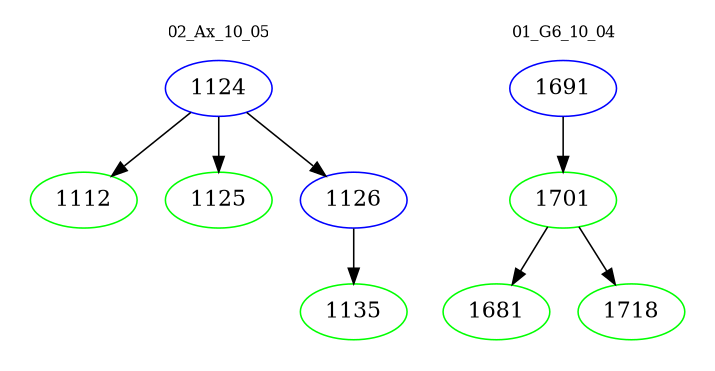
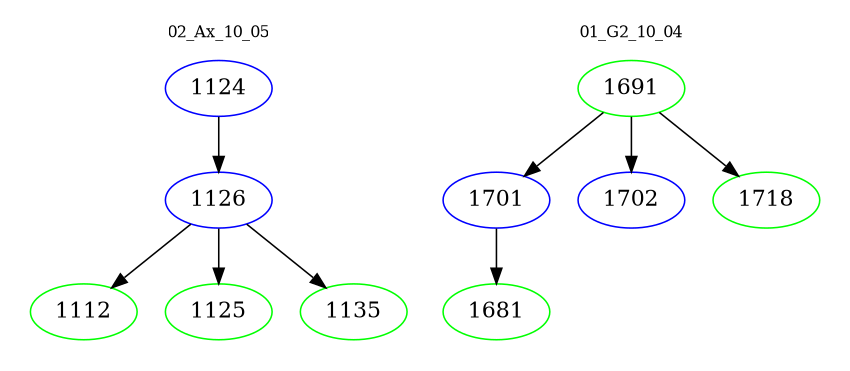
cluster "01_G6_10_04": label "01_G6_10_04" -> "01_G2_10_04"
node "1691": color blue -> green
edge "1124" -> "1125": now "1126" -> "1125"
edge "1124" -> "1112": now "1126" -> "1112"
node "1701": color green -> blue
node "1702": added
edge "1701" -> "1718": now "1691" -> "1718"
